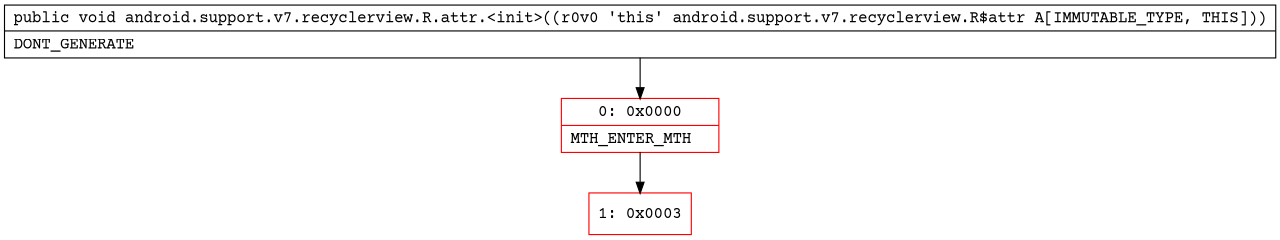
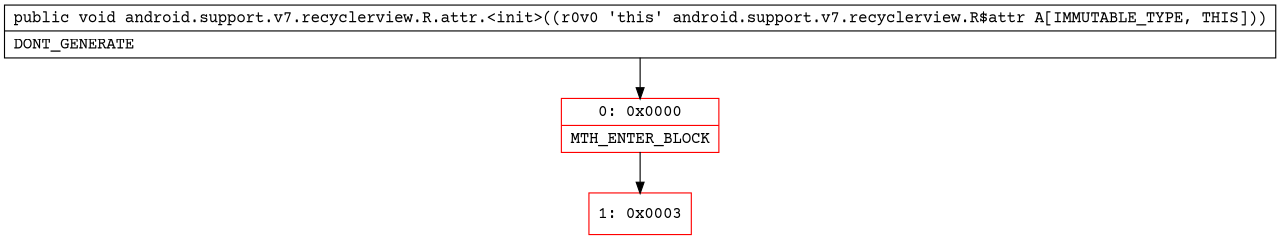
node "0: 0x0000": text "MTH_ENTER_MTH" -> "MTH_ENTER_BLOCK"
